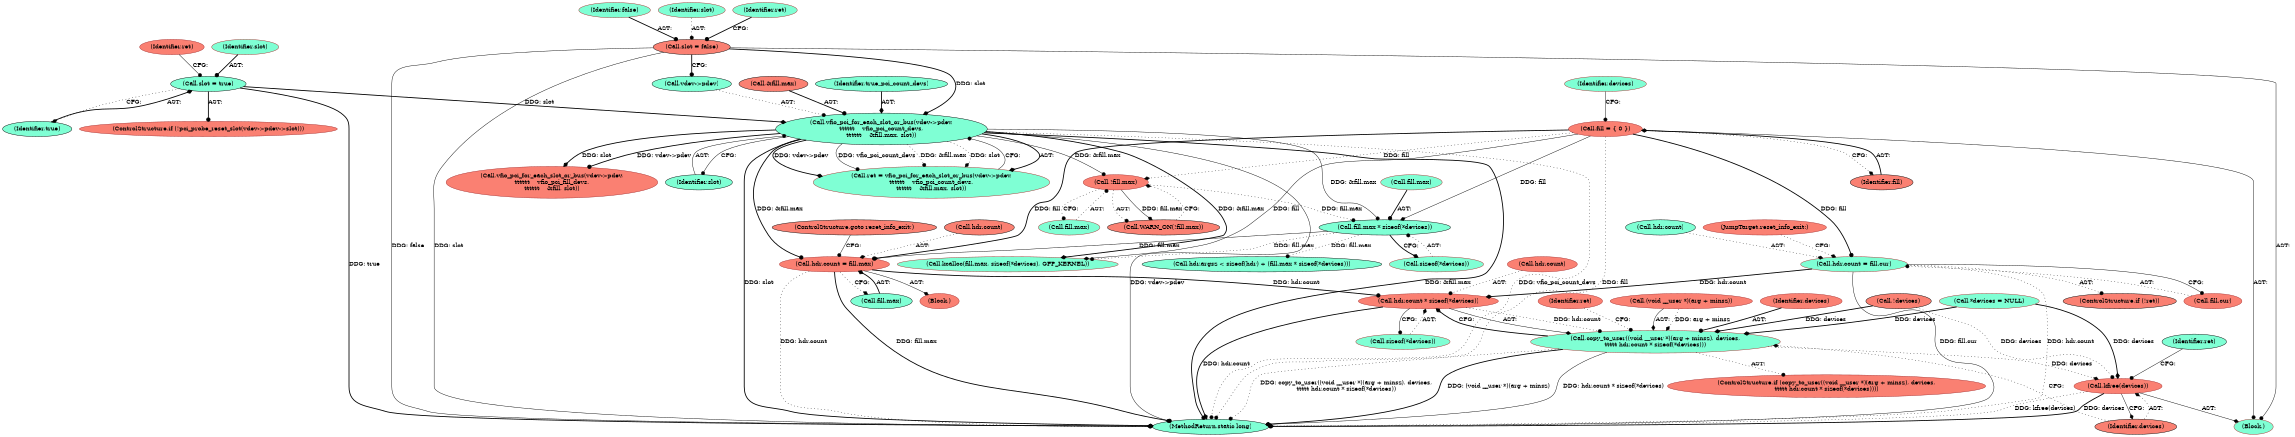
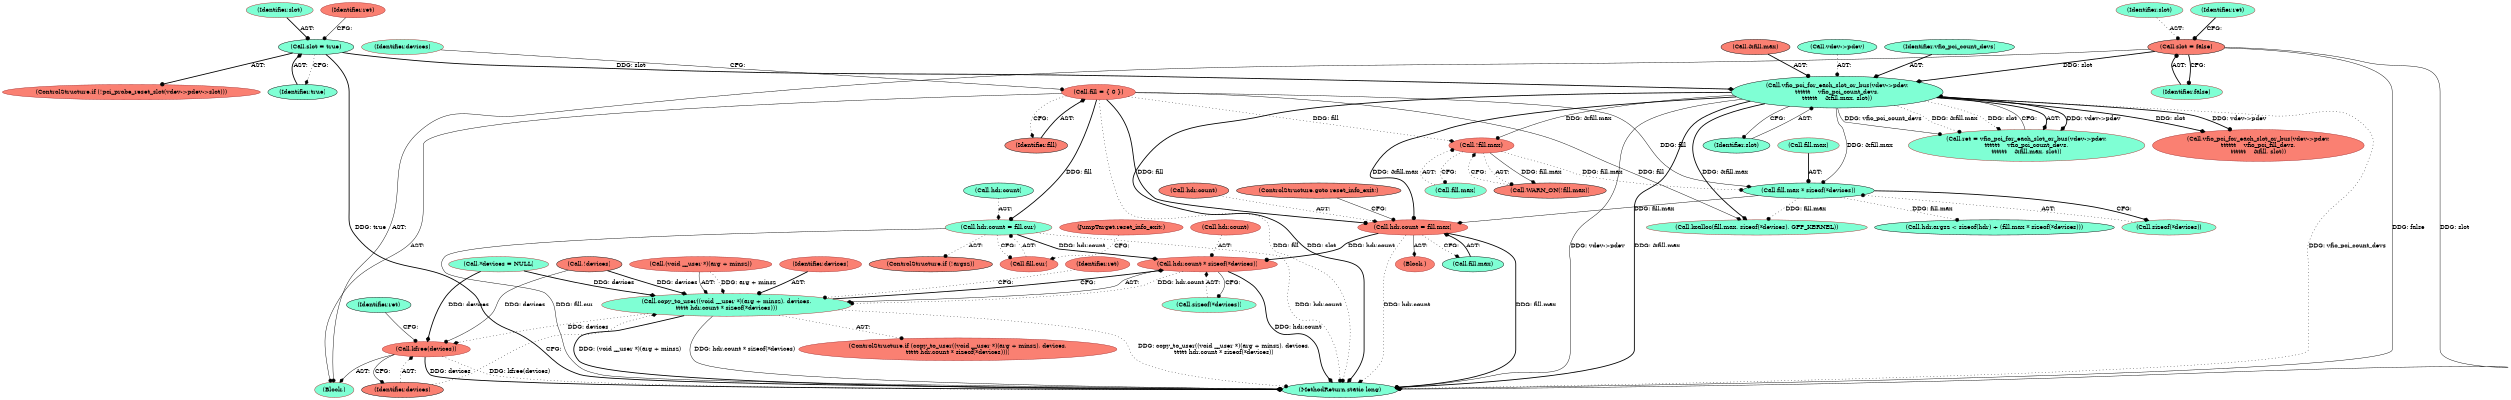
edge "(Call,slot = false)" -> "(Call,vdev->pdev)": now "(Call,slot = false)" -> "(Identifier,false)"
node "(Identifier,true_pci_count_devs)": label "(Identifier,true_pci_count_devs)" -> "(Identifier,vfio_pci_count_devs)"
edge "(JumpTarget,reset_info_exit:)" -> "(Call,hdr.count = fill.cur)": now "(JumpTarget,reset_info_exit:)" -> "(Call,fill.cur)"
edge "(Call,hdr.count = fill.cur)" -> "(Call,fill.cur)": style solid -> dotted
node "(ControlStructure,if (!ret))": label "(ControlStructure,if (!ret))" -> "(ControlStructure,if (!argsz))"
edge "(Call,!devices)" -> "(Call,kfree(devices))": style dotted -> solid
